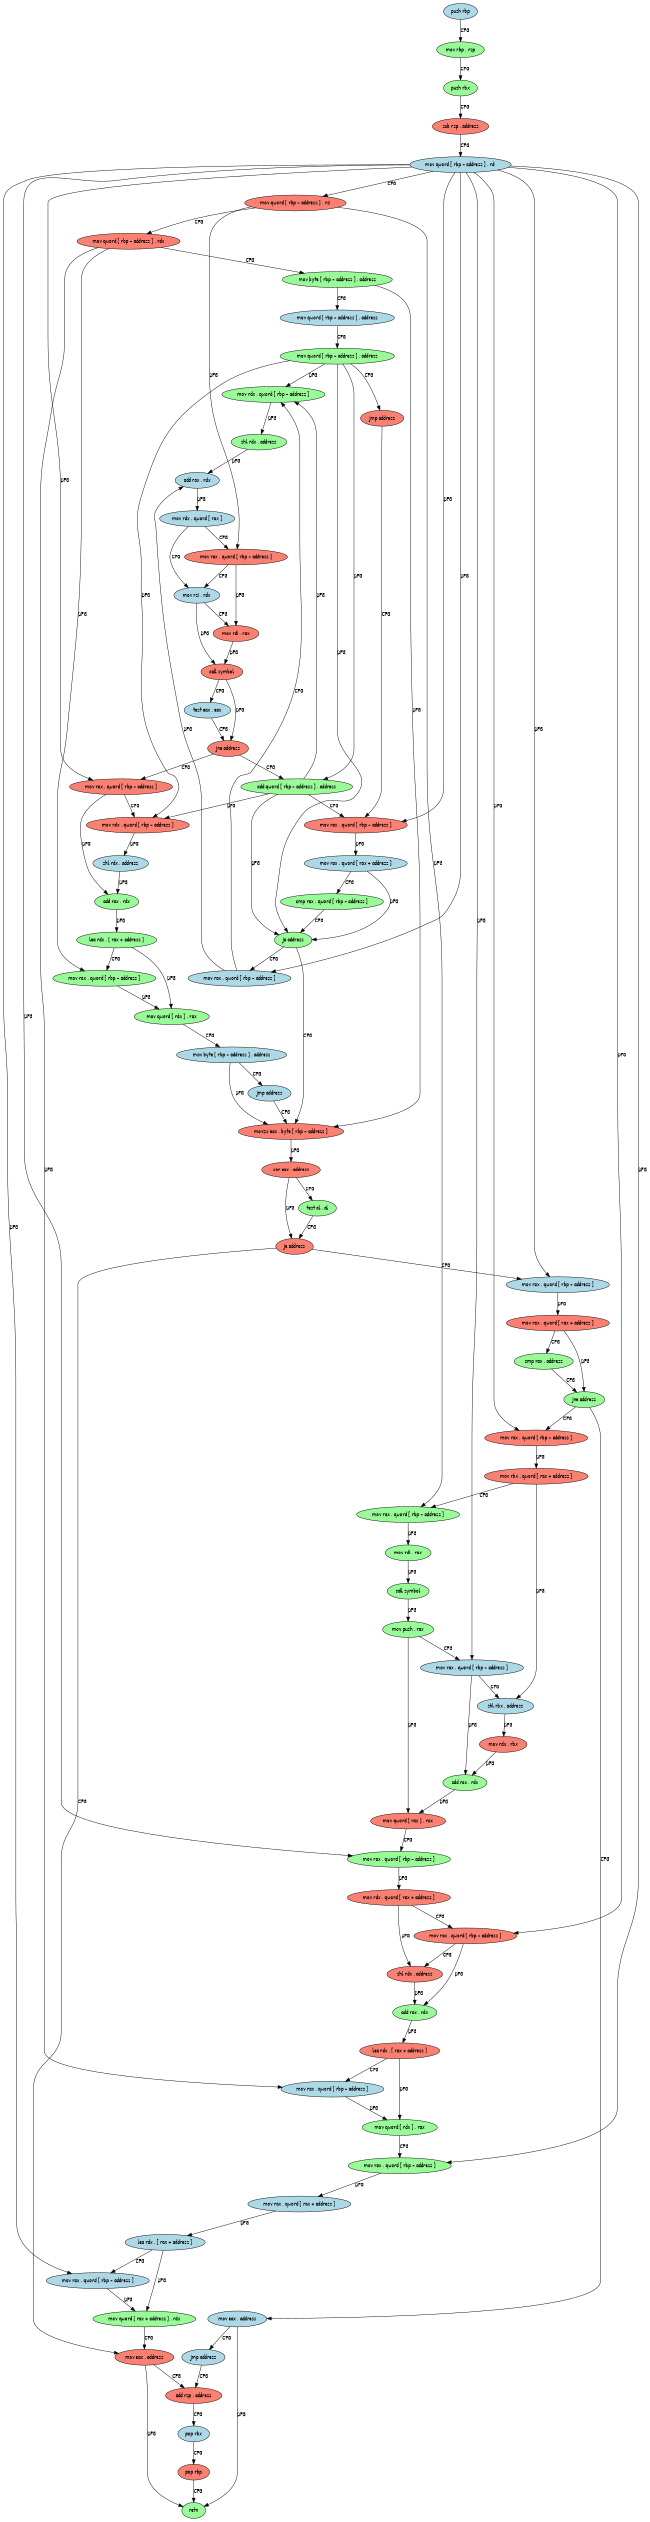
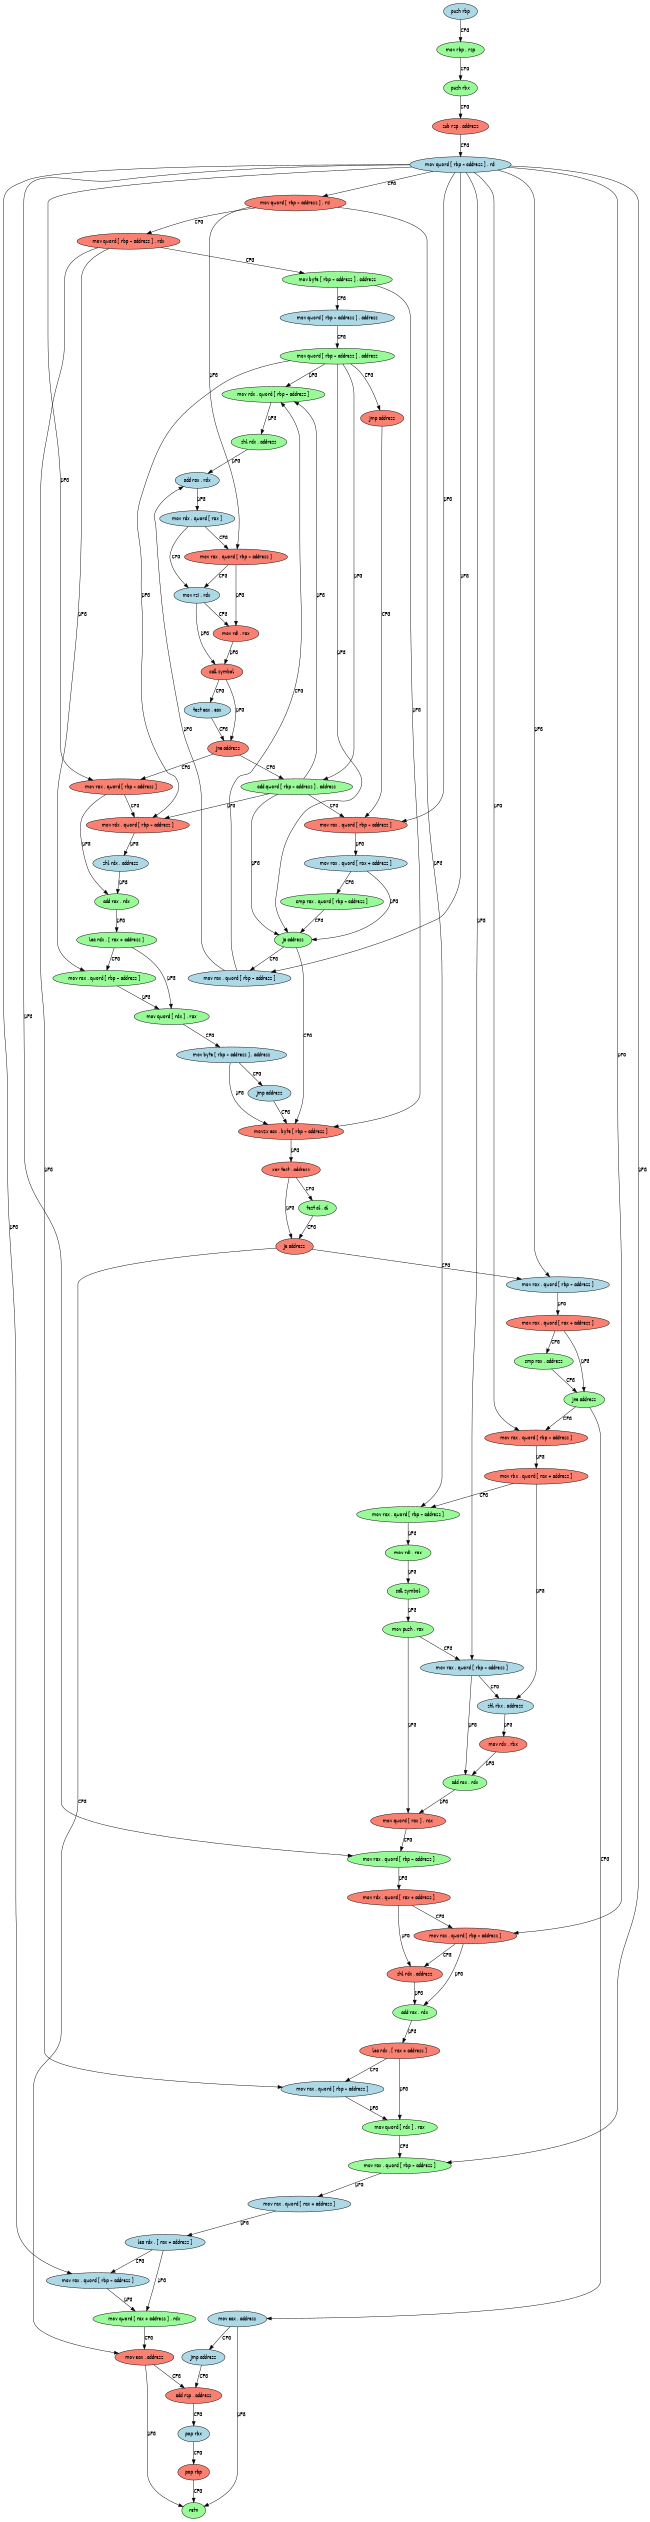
node "xor eax , address": label "xor eax , address" -> "xor test , address"
